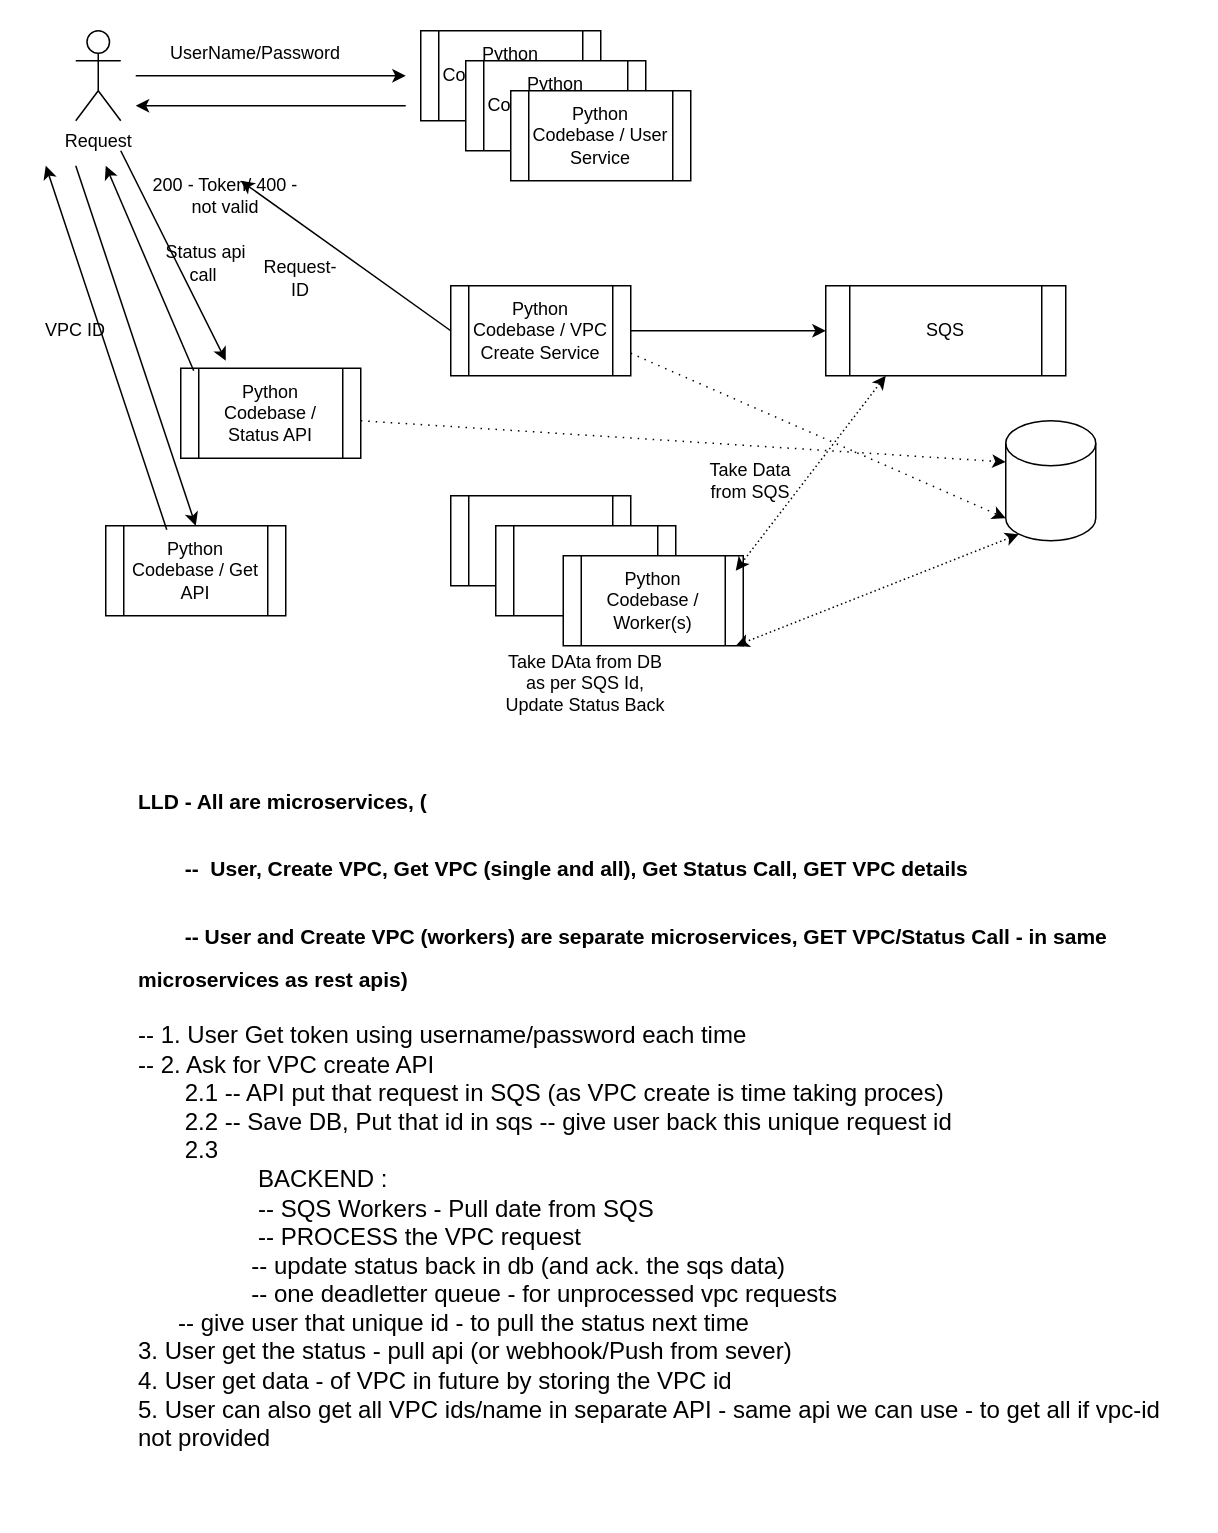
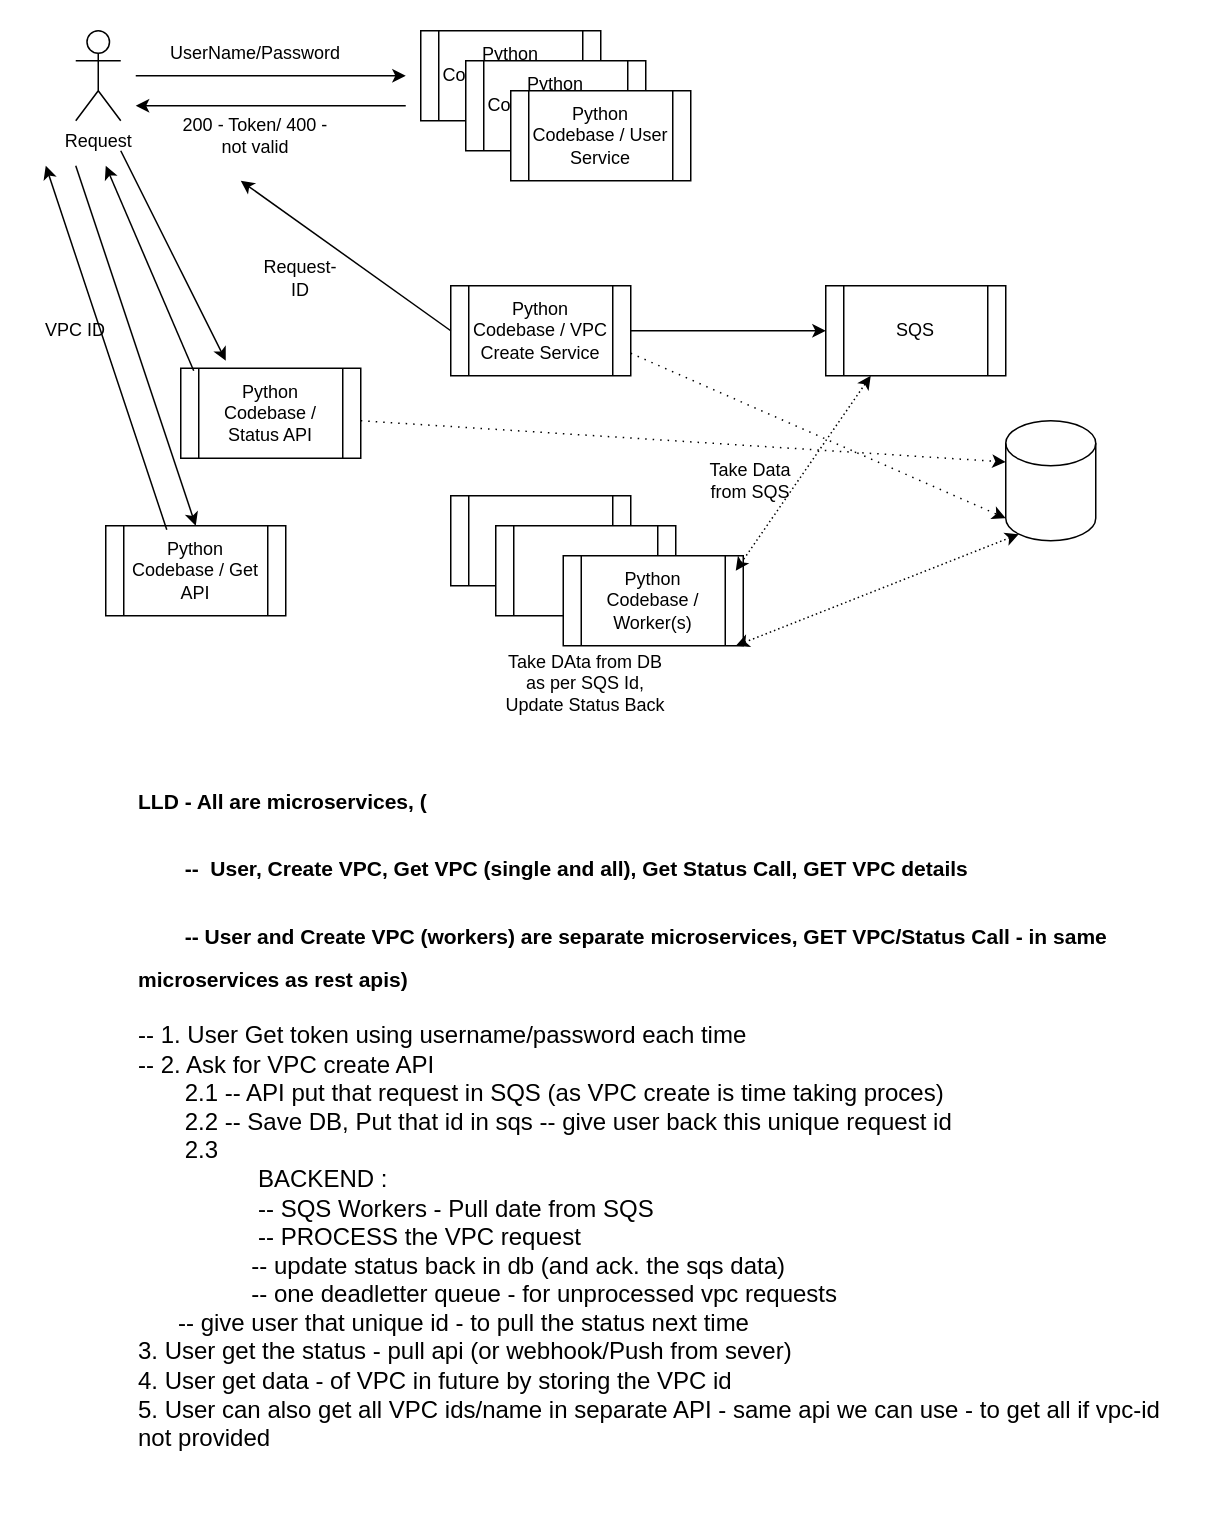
node "200 - Token/ 400 - not valid": moved (226, 196) -> (256, 136)
node "Status api call": removed
node "SQS": size 240x90 -> 180x90
